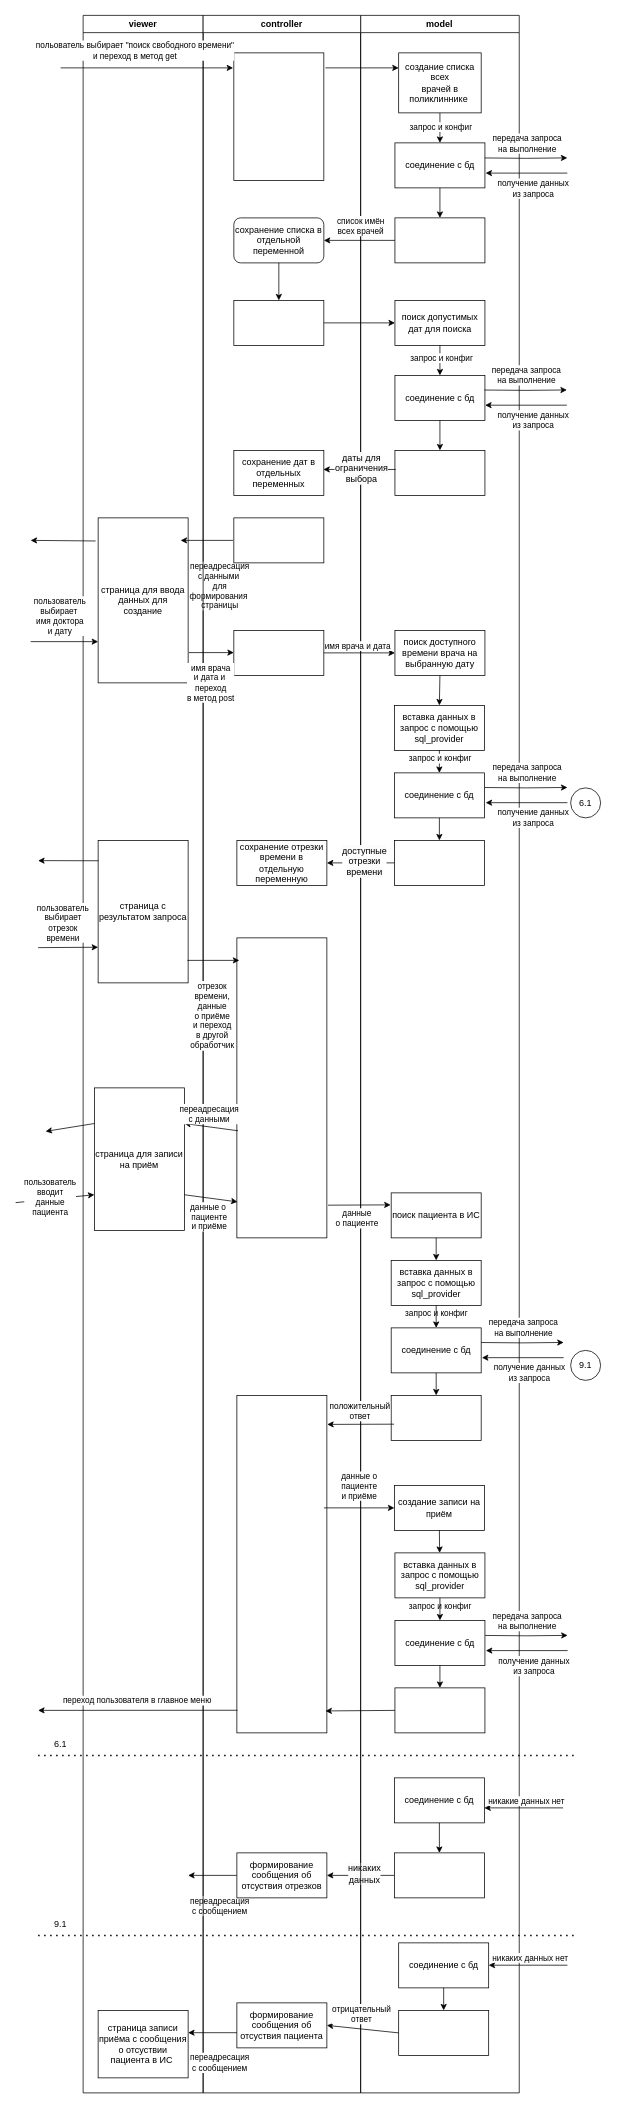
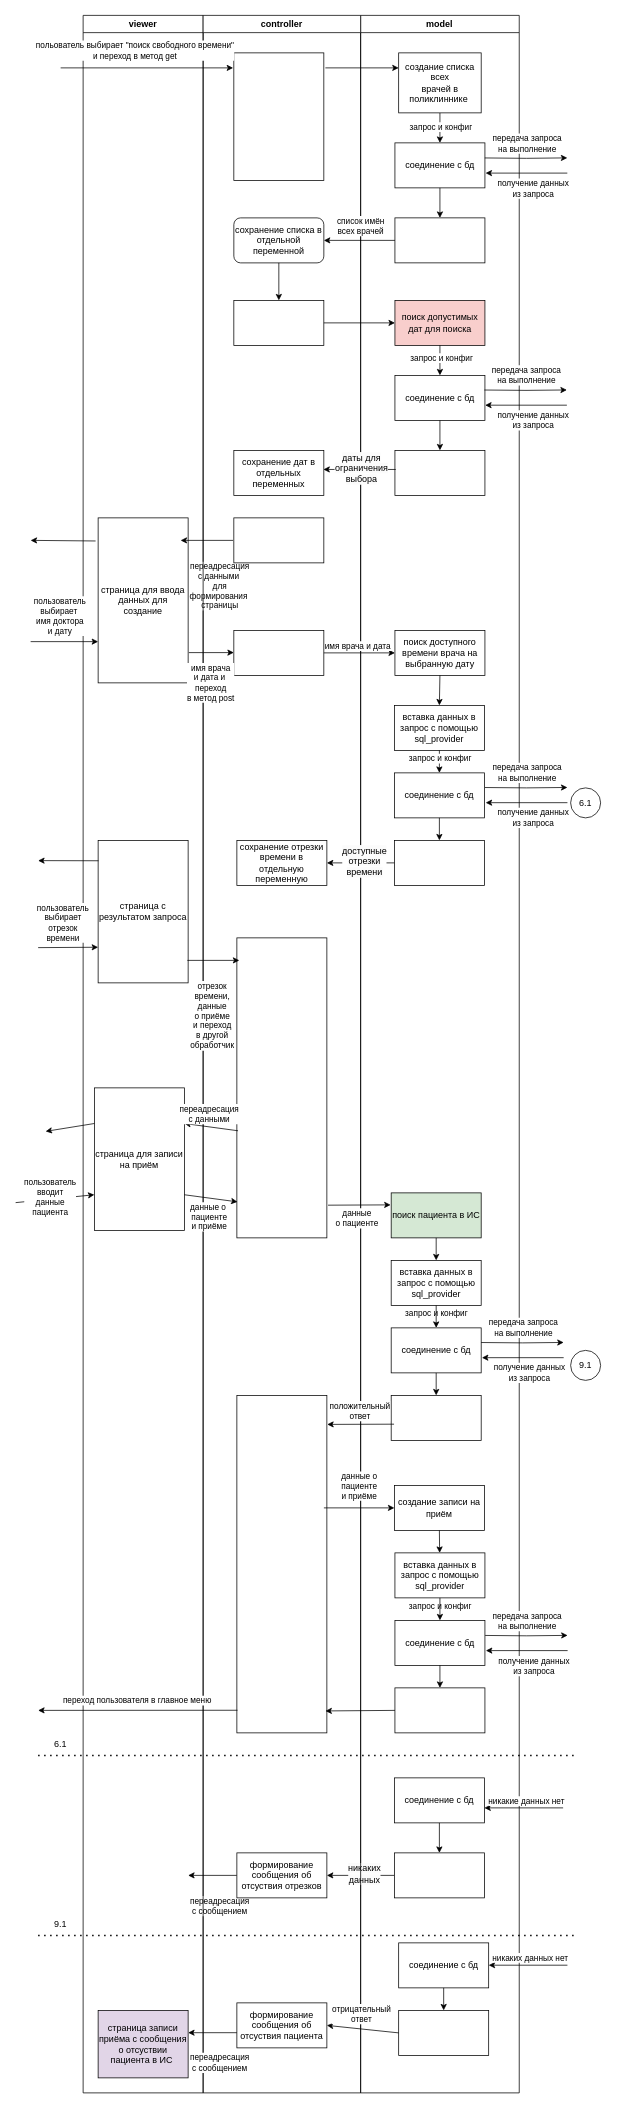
node "поиск допустимых дат для поиска": fillcolor #ffffff -> #f8cecc
node "поиск пациента в ИС": fillcolor #ffffff -> #d5e8d4
node "страница записи приёма с сообщения о отсуствии пациента в ИС": fillcolor #ffffff -> #e1d5e7
